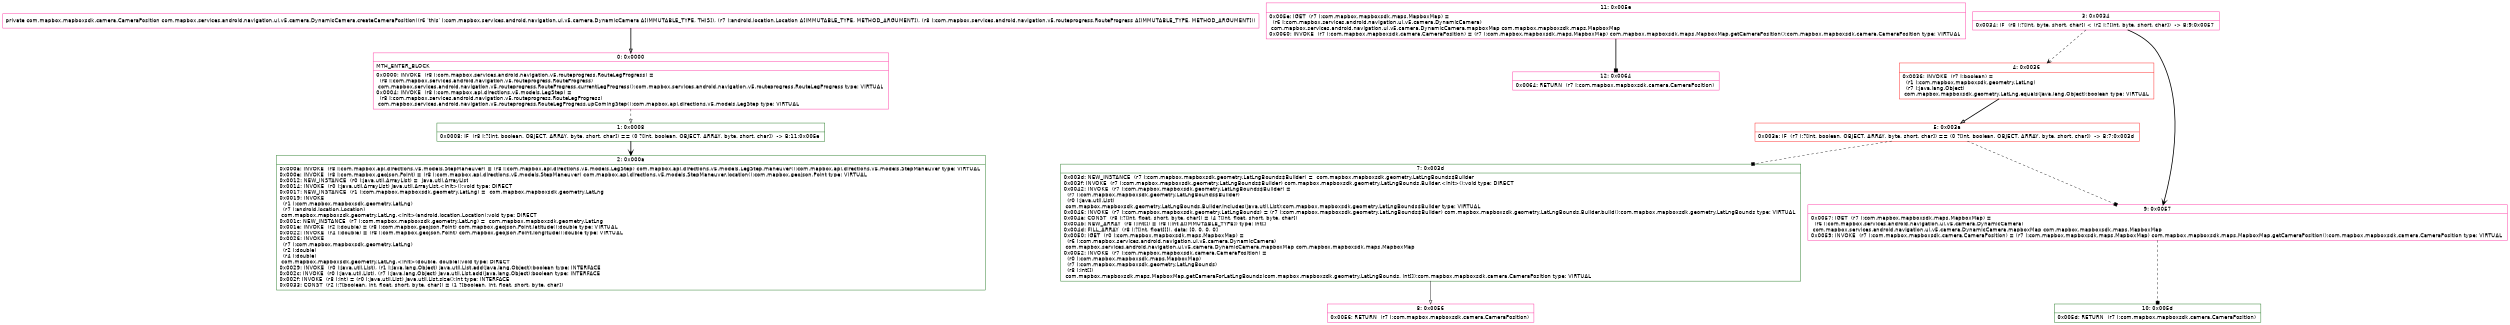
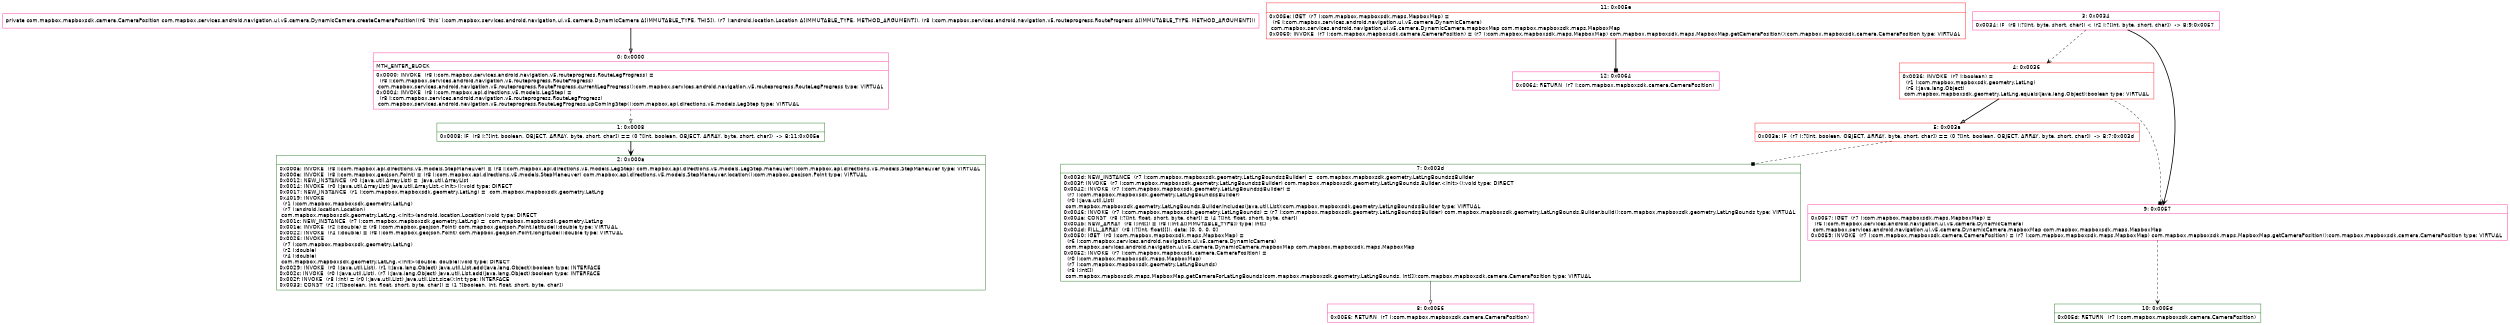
node "11: 0x005e": color deeppink -> red
node "4: 0x0036": text "(r7 I:java.lang.Object)" -> "(r6 I:java.lang.Object)"
edge "5: 0x003a" -> "9: 0x0057": now "4: 0x0036" -> "9: 0x0057"
node "2: 0x000a": text "0x0019: INVOKE" -> "0x4019: INVOKE"
edge "9: 0x0057" -> "10: 0x005d": arrowhead box -> vee
